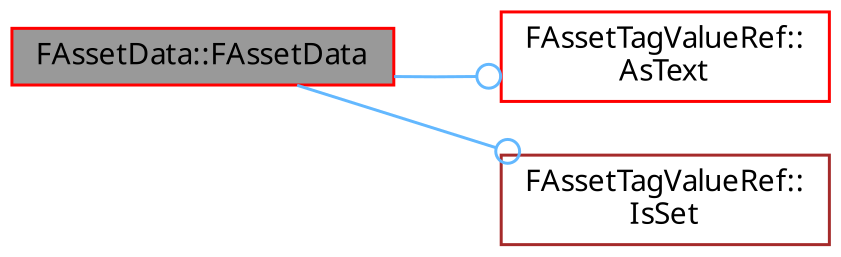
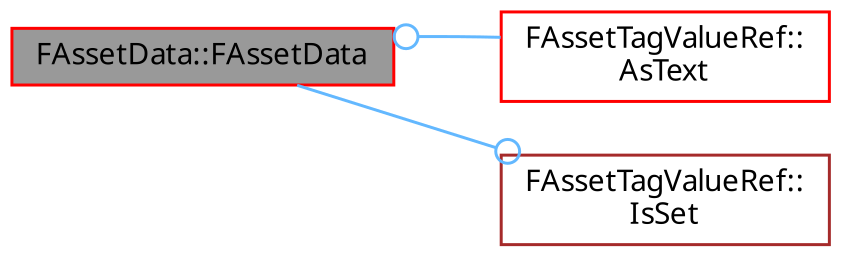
edge "FAssetData::FAssetData" -> "FAssetTagValueRef:: AsText": reversed
